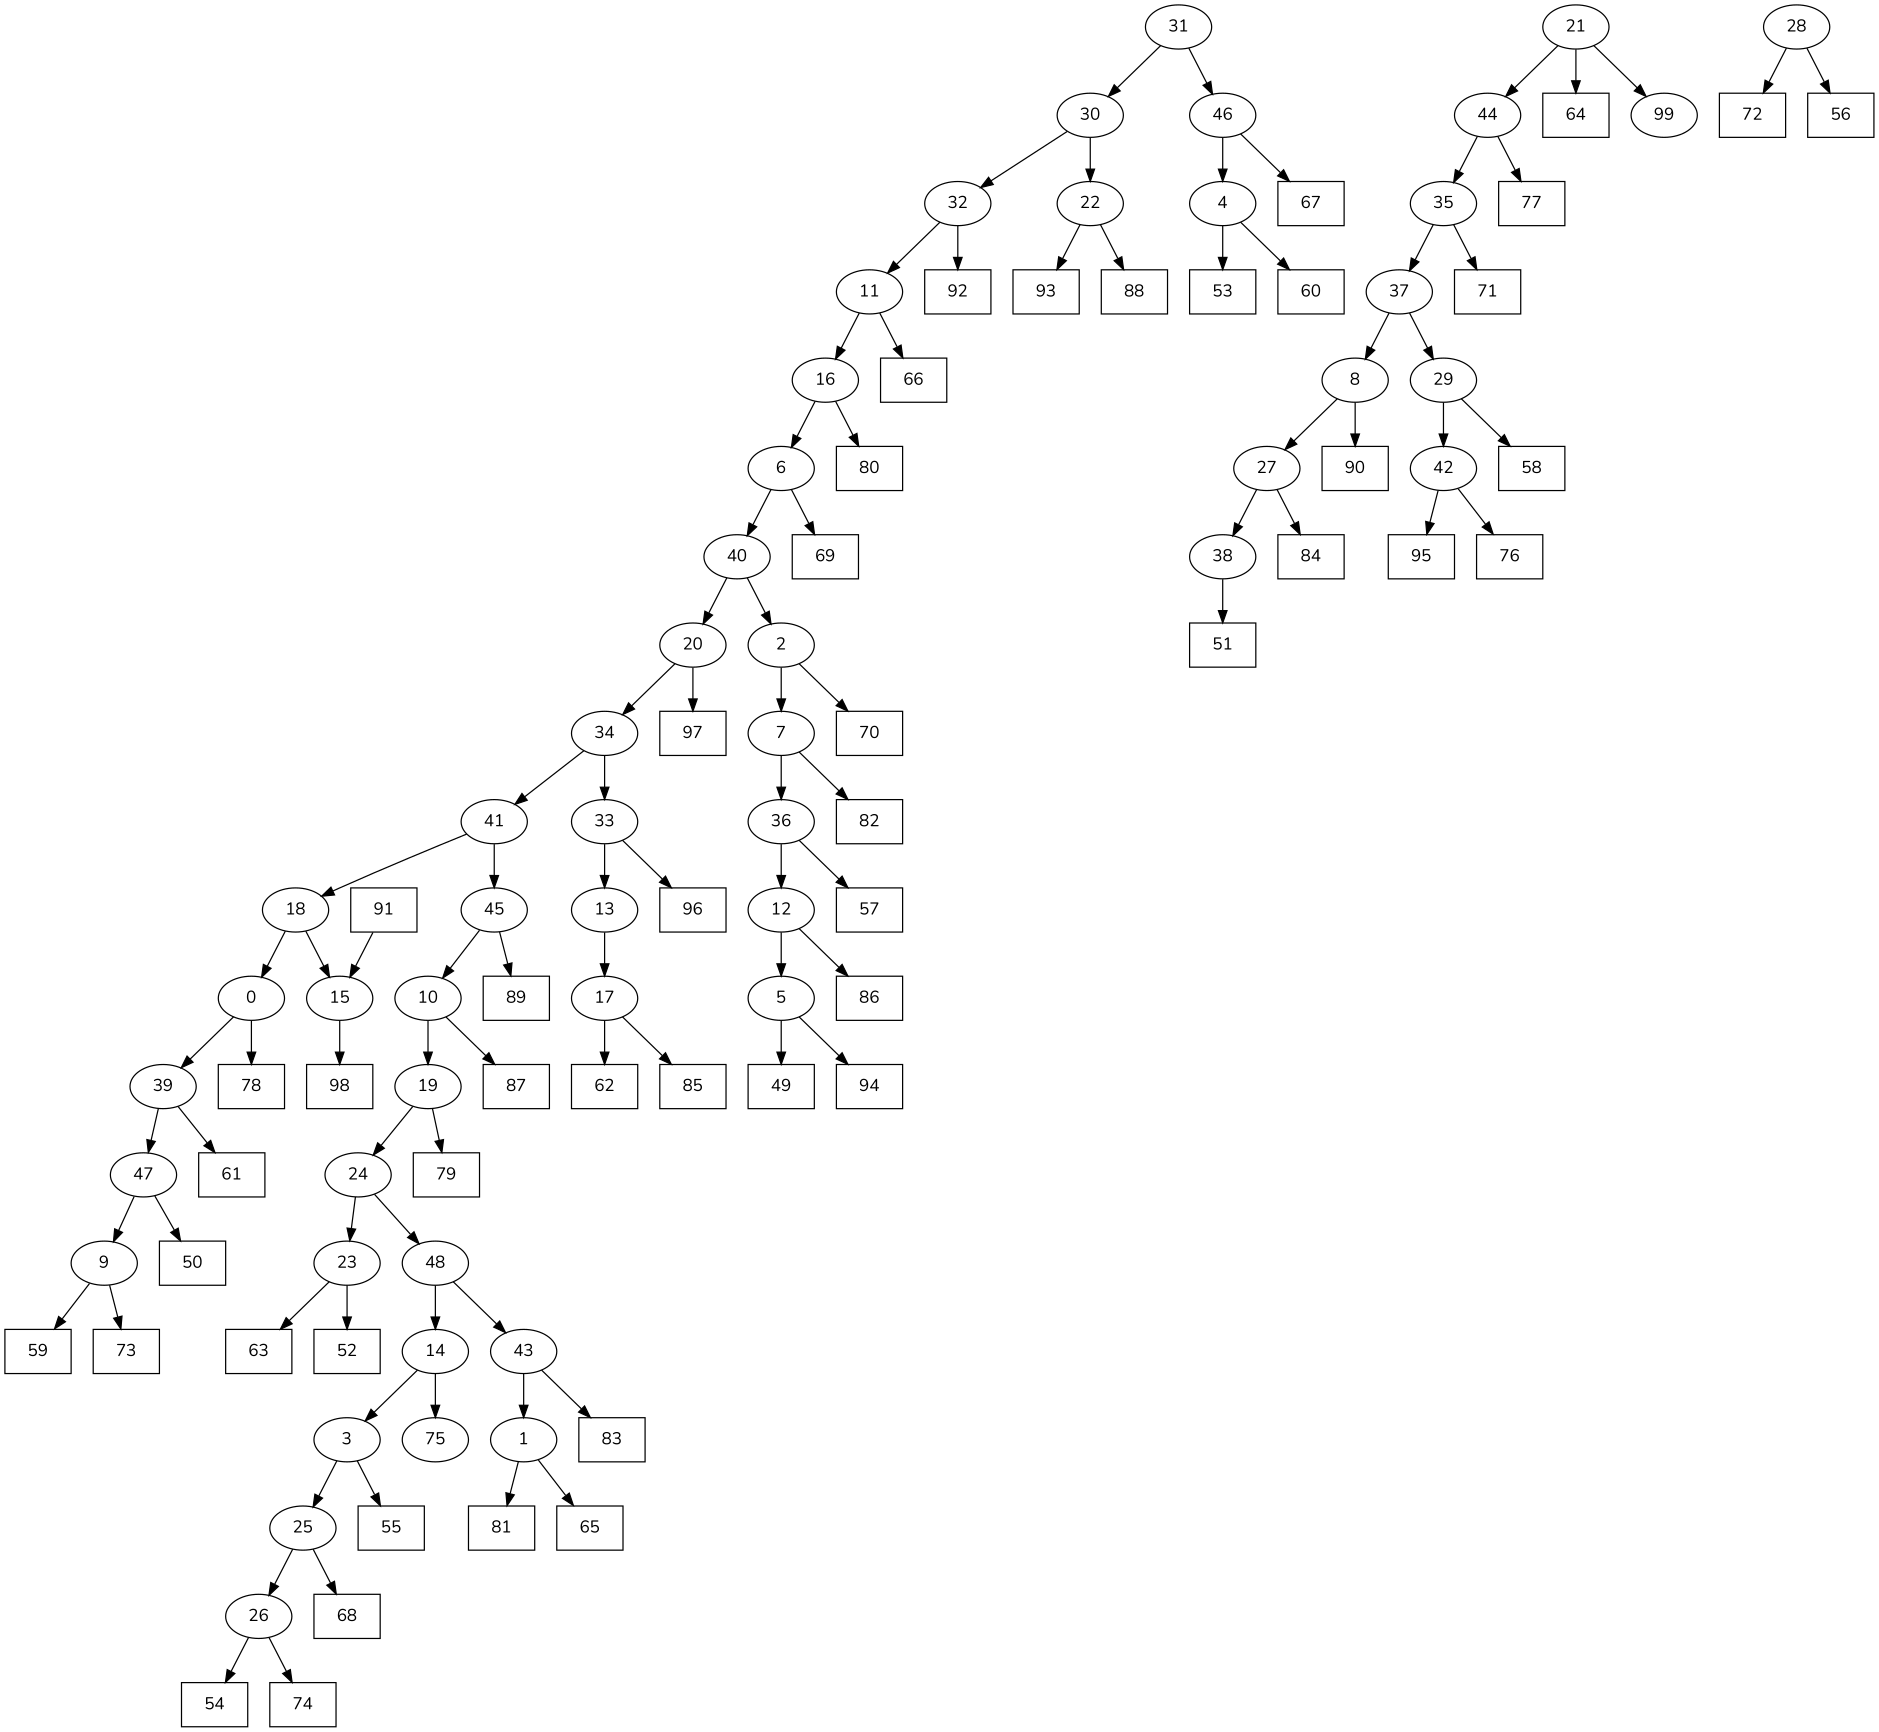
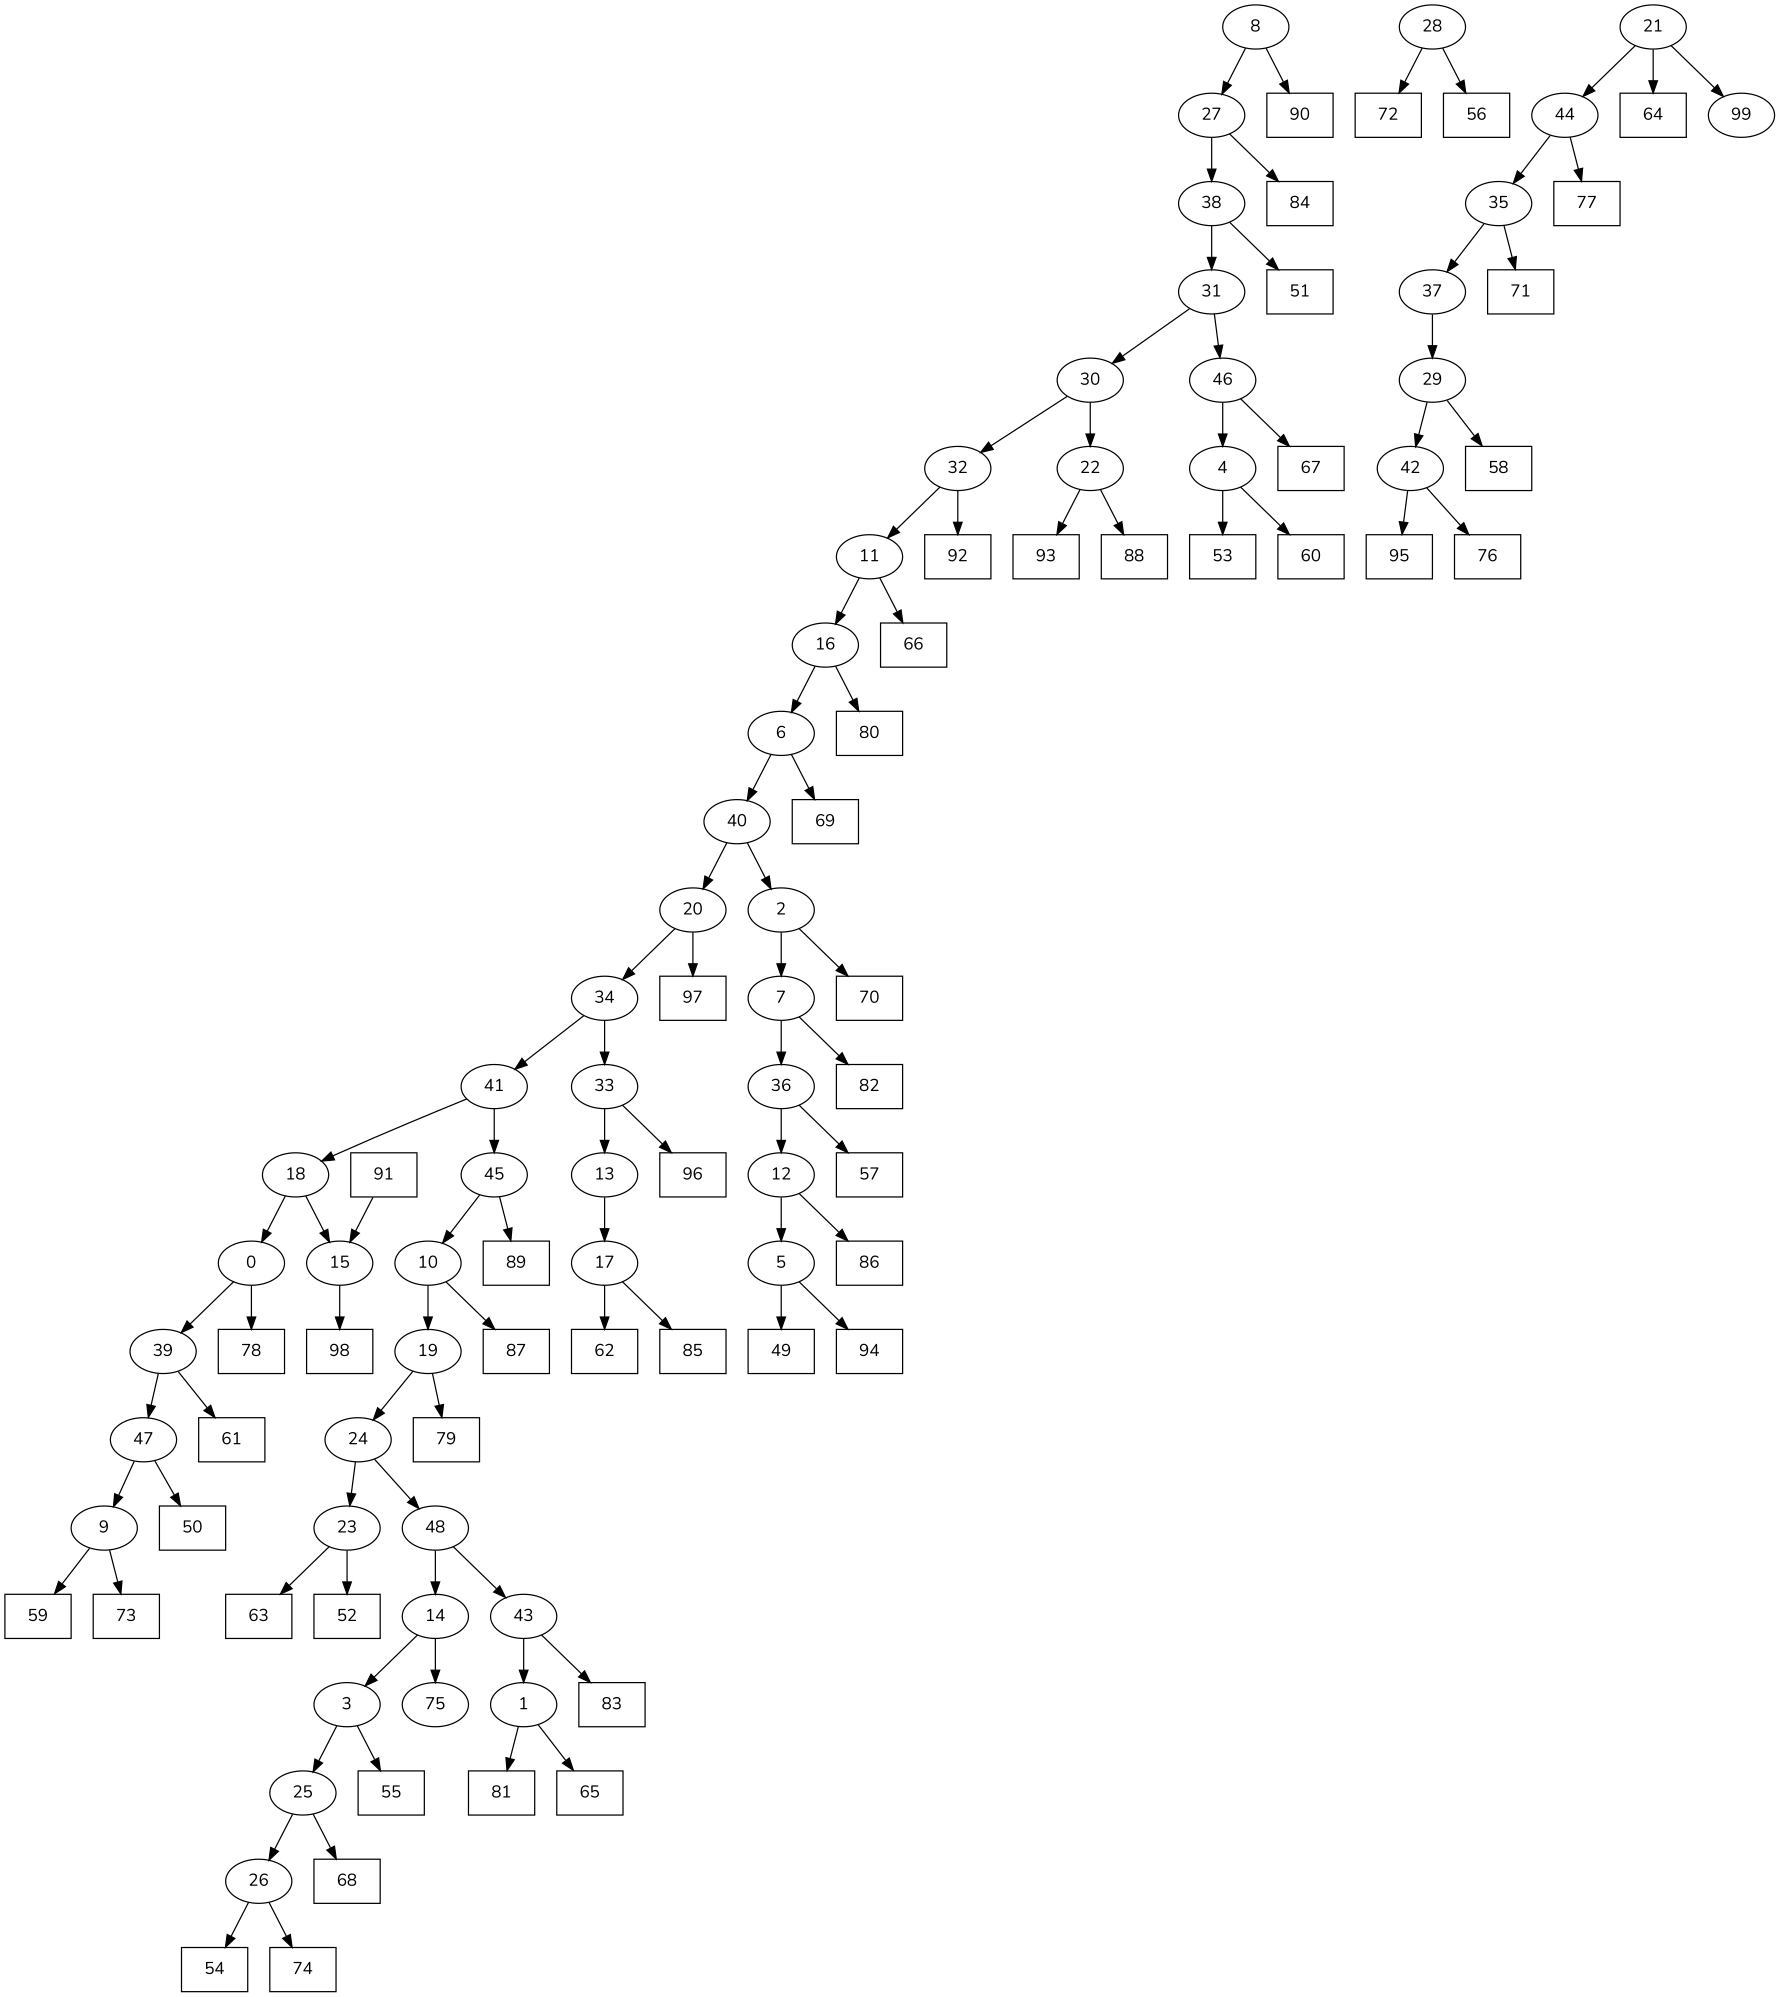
edge "38" -> "31": added
edge "37" -> "8": removed
